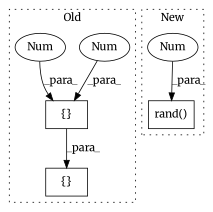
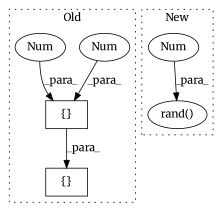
node "rand()": shape box -> ellipse
